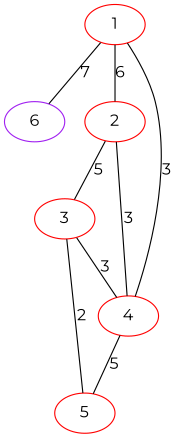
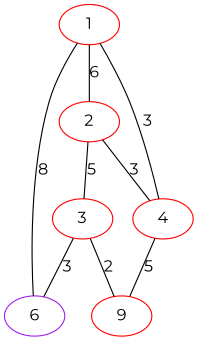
edge "1" -- "6": label "7" -> "8"
edge "3" -- "4": now "3" -- "6"
node "5": label "5" -> "9"
